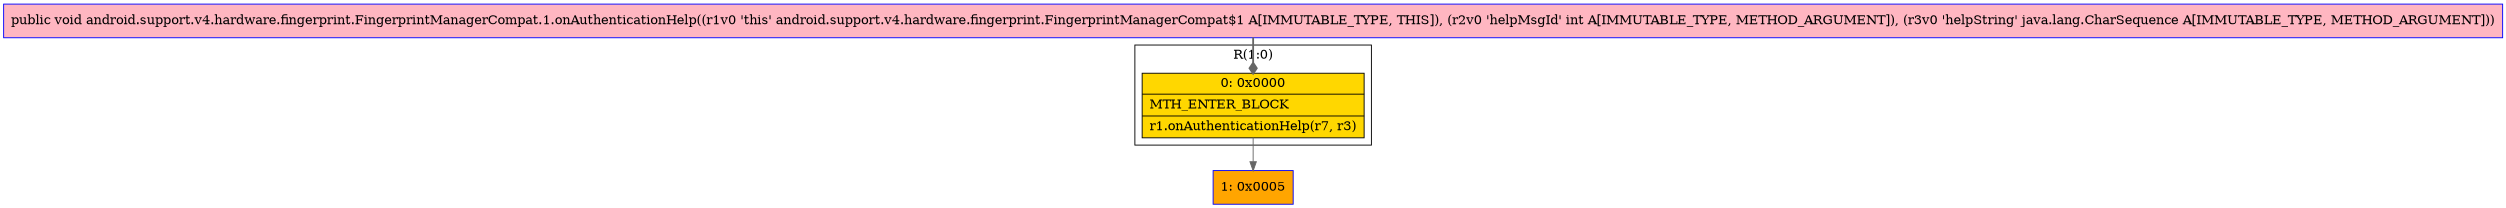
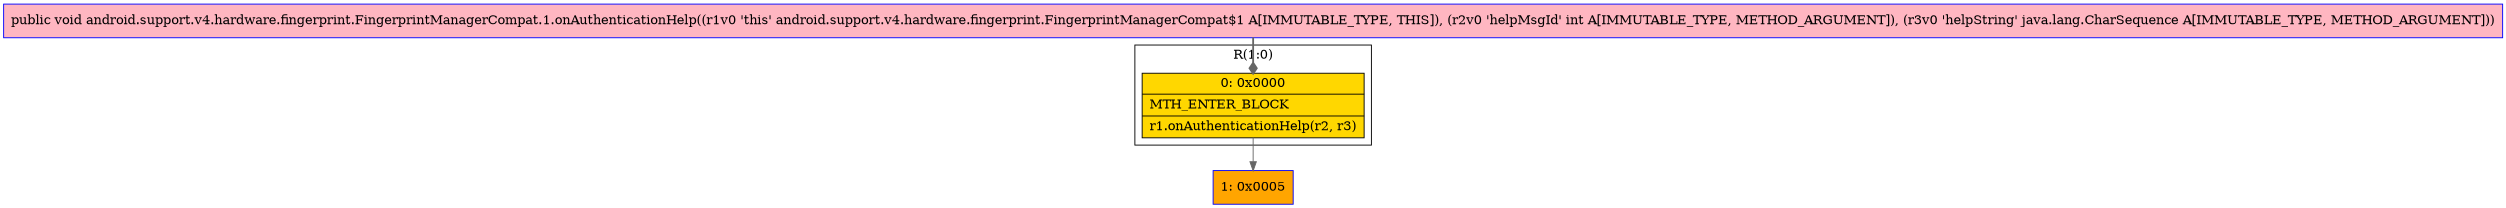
node "0: 0x0000": text "r1.onAuthenticationHelp(r7, r3)" -> "r1.onAuthenticationHelp(r2, r3)"
